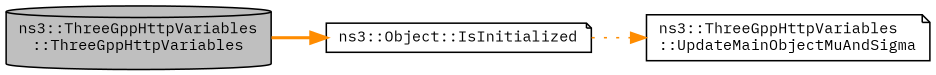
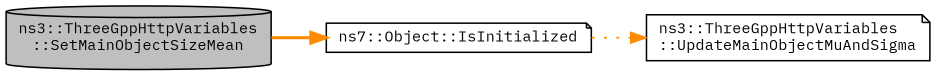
node "ns3::ThreeGppHttpVariables ::ThreeGppHttpVariables": label "ns3::ThreeGppHttpVariables ::ThreeGppHttpVariables" -> "ns3::ThreeGppHttpVariables ::SetMainObjectSizeMean"
node "ns3::Object::IsInitialized": label "ns3::Object::IsInitialized" -> "ns7::Object::IsInitialized"
